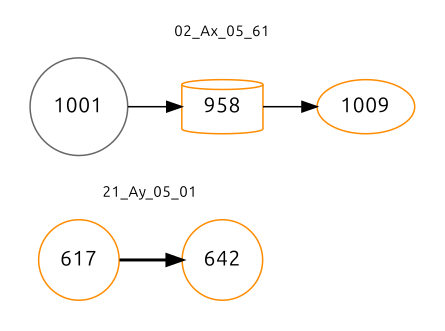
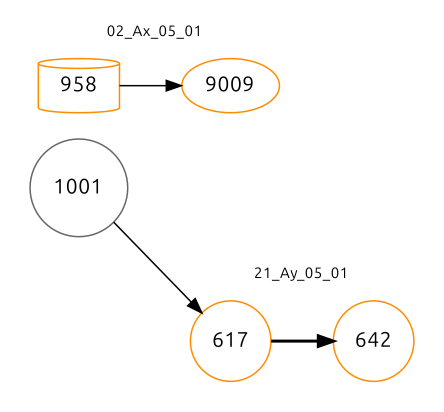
cluster "02_Ax_05_61": label "02_Ax_05_61" -> "02_Ax_05_01"
edge "1001" -> "958": now "1001" -> "617"
node "1009": label "1009" -> "9009"
